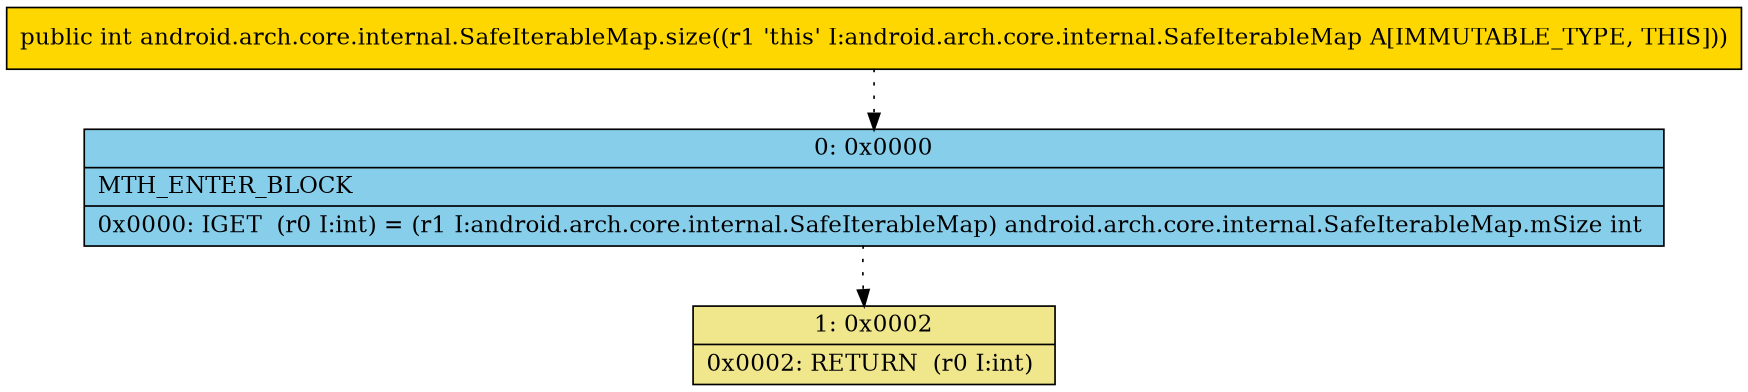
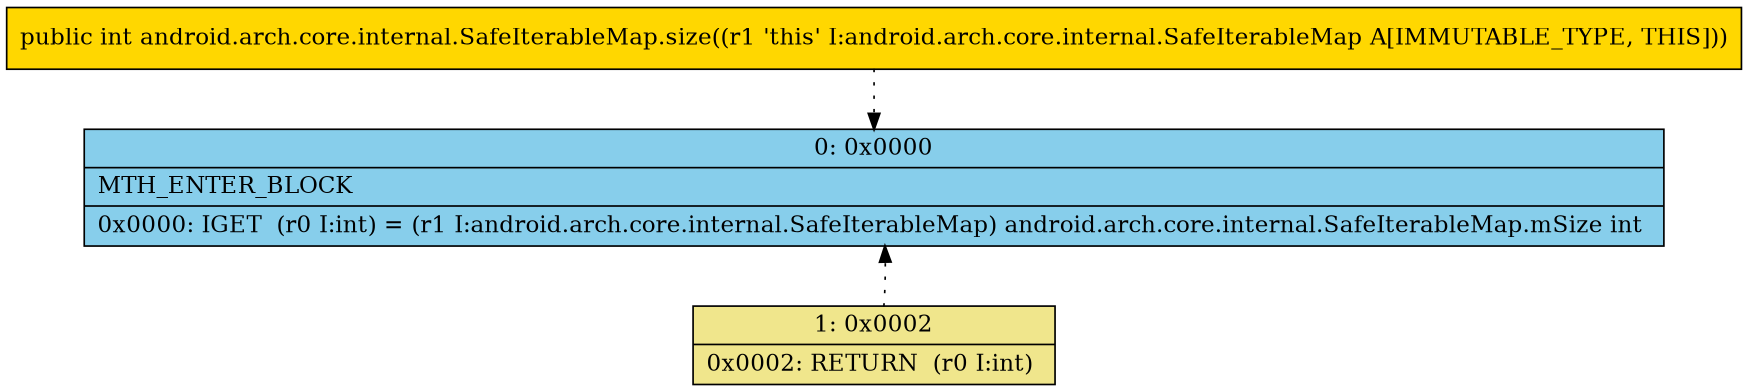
edge "0: 0x0000" -> "1: 0x0002": reversed
